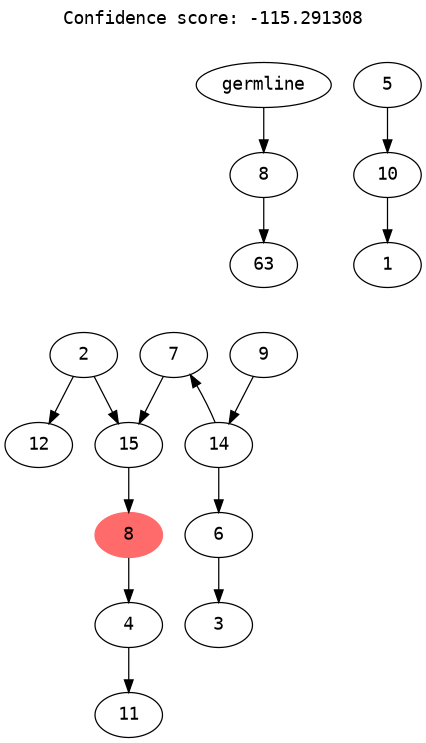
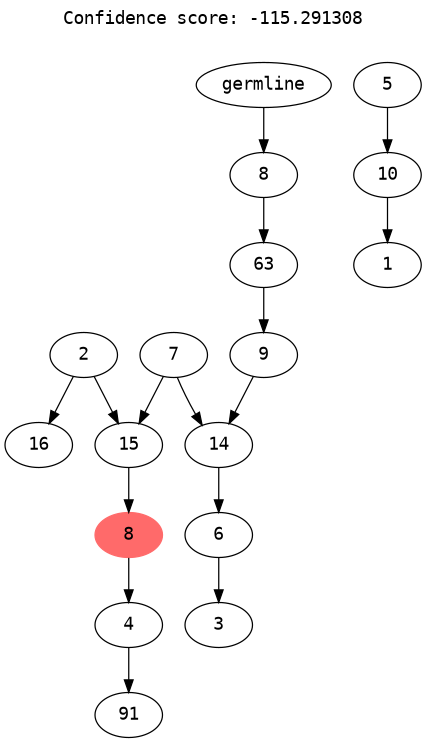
edge "63" -> "9": added
edge "14" -> "7": reversed
node "12": label "12" -> "16"
node "11": label "11" -> "91"
